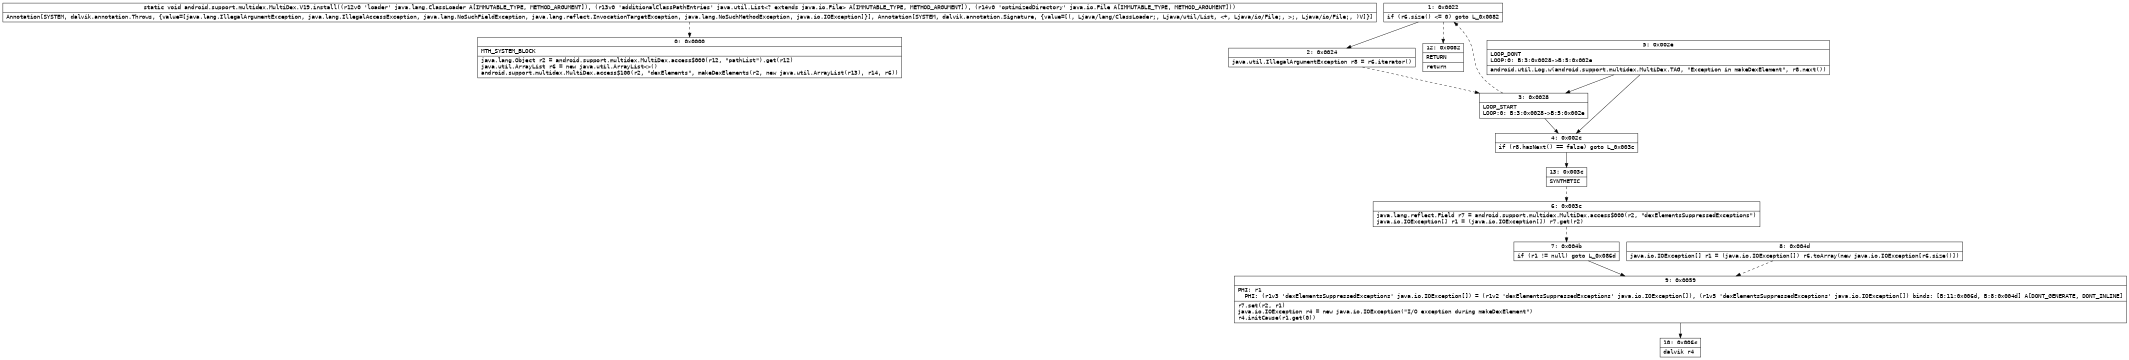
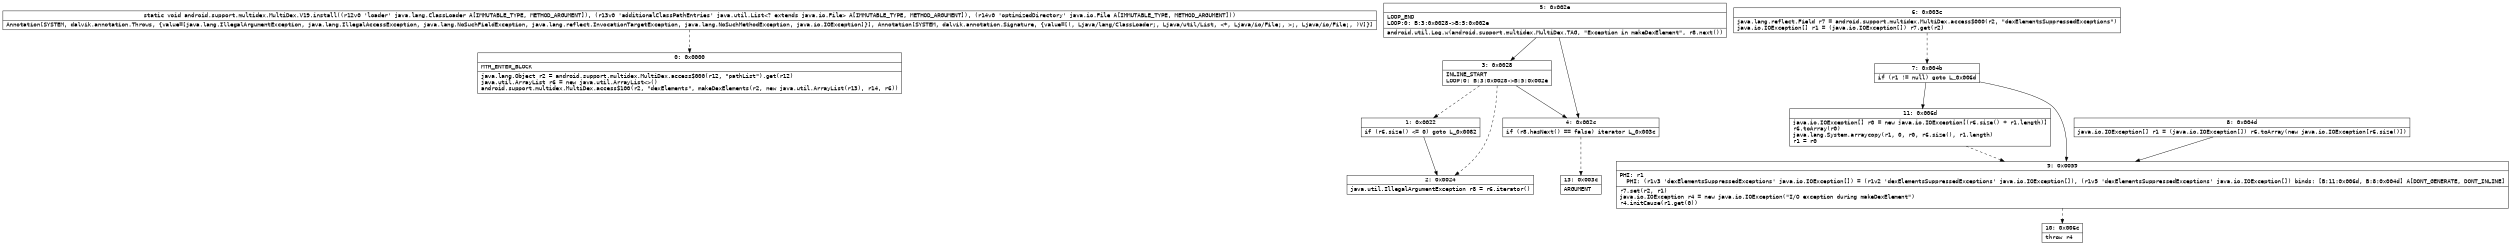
node "0: 0x0000": text "MTH_SYSTEM_BLOCK" -> "MTH_ENTER_BLOCK"
node "5: 0x002e": text "LOOP_DONT" -> "LOOP_END"
node "12: 0x0082": removed
edge "2: 0x0024" -> "3: 0x0028": reversed
node "3: 0x0028": text "LOOP_START" -> "INLINE_START"
node "11: 0x006d": added
node "4: 0x002c": text "if (r8.hasNext() == false) goto L_0x003c" -> "if (r8.hasNext() == false) iterator L_0x003c"
edge "4: 0x002c" -> "13: 0x003c": style solid -> dashed
node "13: 0x003c": text "SYNTHETIC" -> "ARGUMENT"
edge "13: 0x003c" -> "6: 0x003c": removed
node "7: 0x004b": text "if (r1 != null) goto L_0x086d" -> "if (r1 != null) goto L_0x006d"
edge "8: 0x004d" -> "9: 0x0059": style dashed -> solid
edge "9: 0x0059" -> "10: 0x006c": style solid -> dashed
node "10: 0x006c": text "dalvik r4" -> "throw r4"
